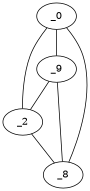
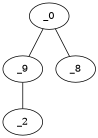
edge "_0" -- "_2": removed
edge "_9" -- "_8": removed
edge "_2" -- "_8": removed
